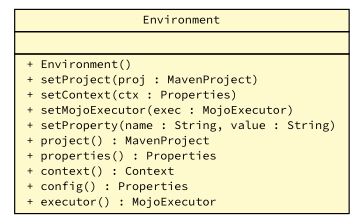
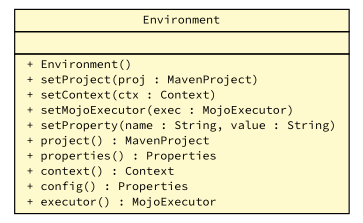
node "Environment": text "+ setContext(ctx : Properties)" -> "+ setContext(ctx : Context)"
